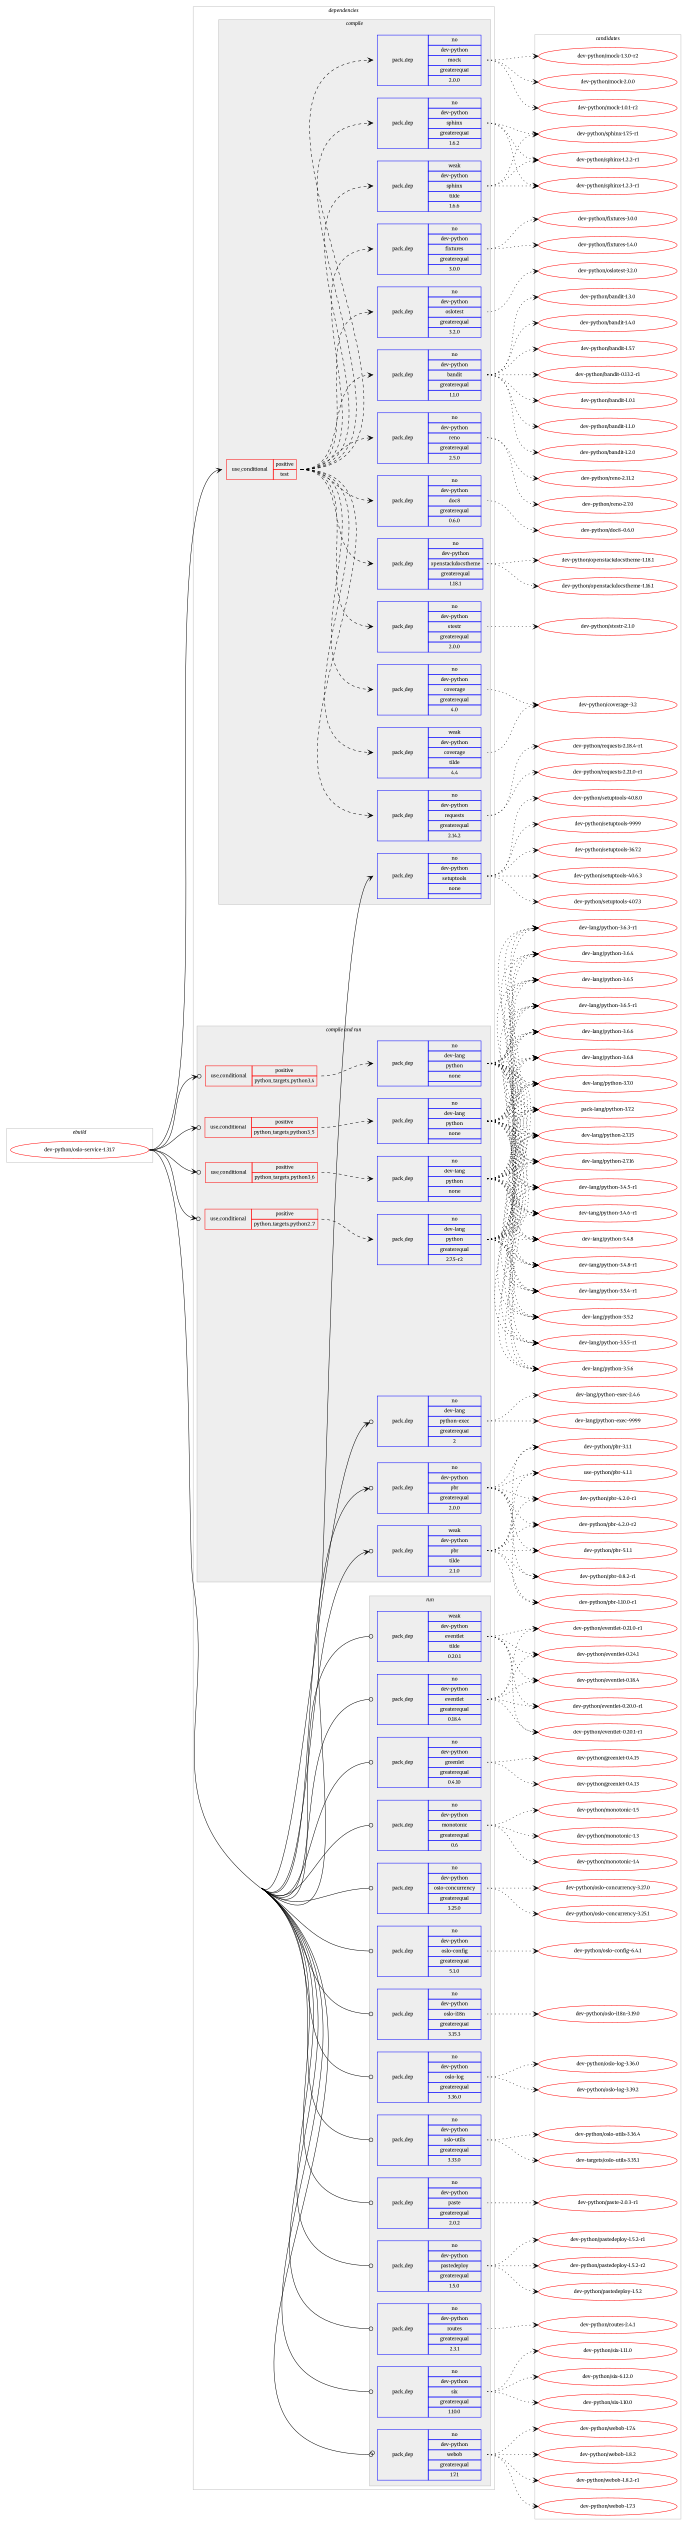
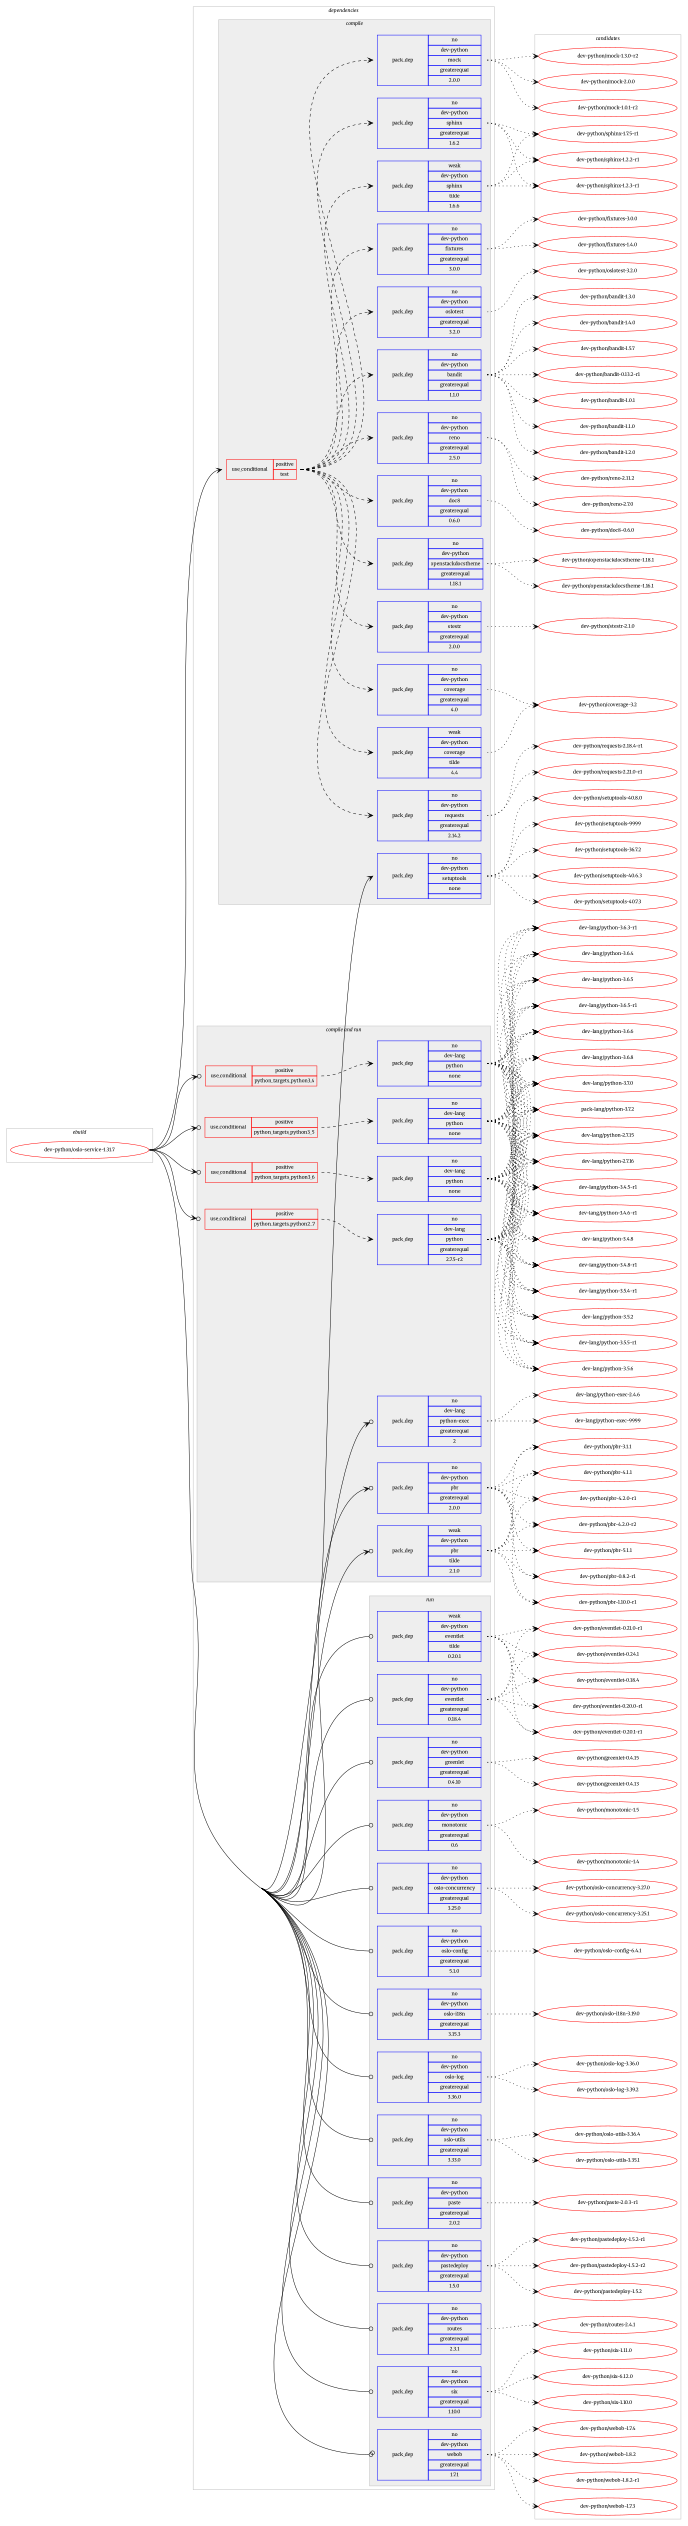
node "use-python/pbr-4.1.1": label "use-python/pbr-4.1.1" -> "dev-python/pbr-4.1.1"
node "dev-python/monotonic-1.3": removed
node "dev-targets/oslo-utils-3.35.1": label "dev-targets/oslo-utils-3.35.1" -> "dev-python/oslo-utils-3.35.1"
